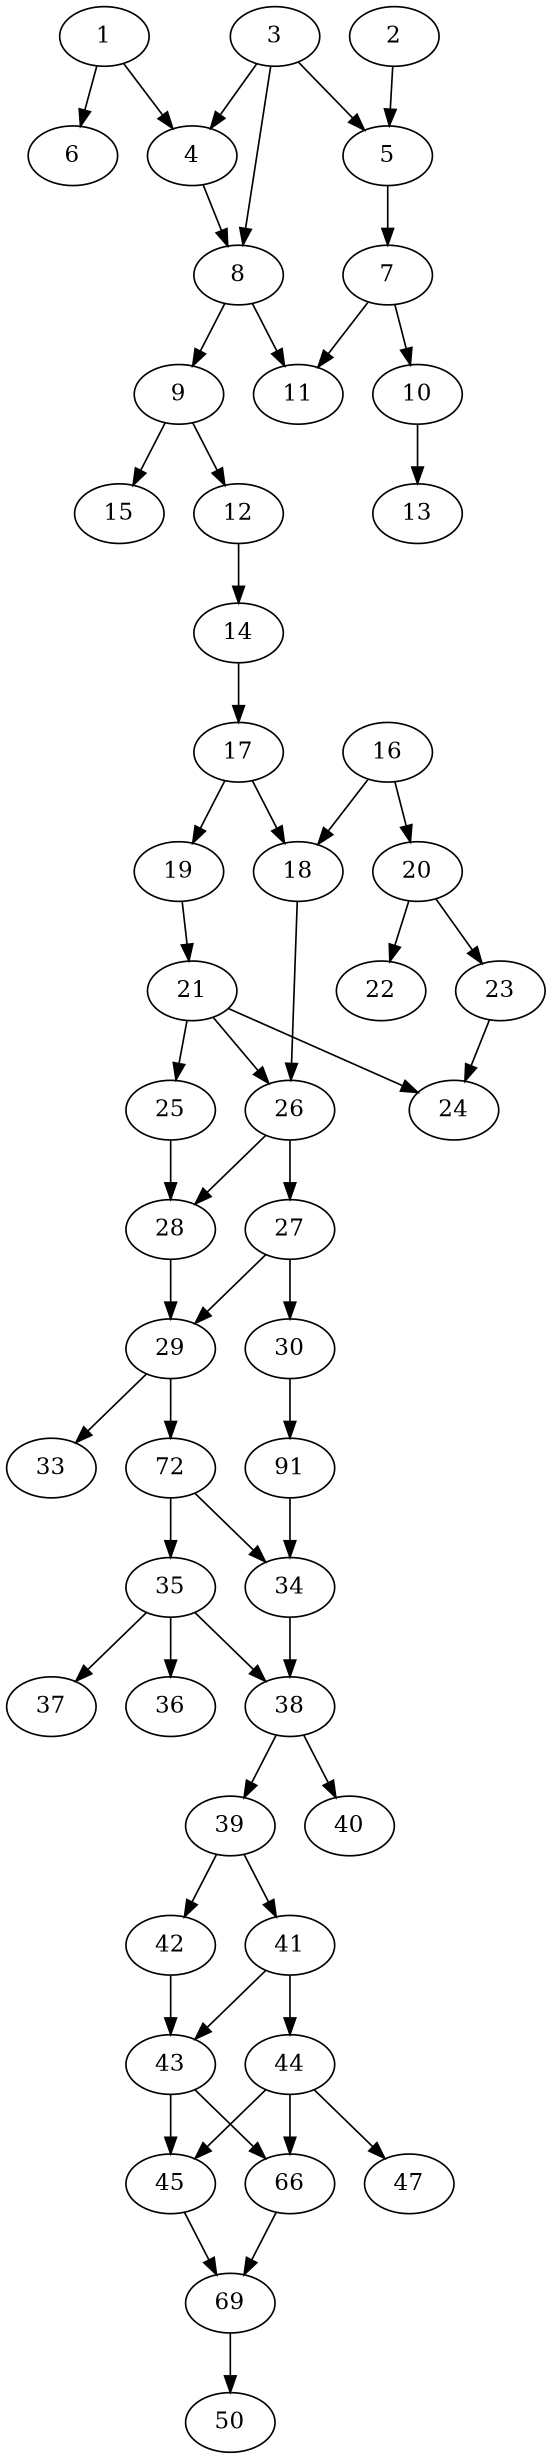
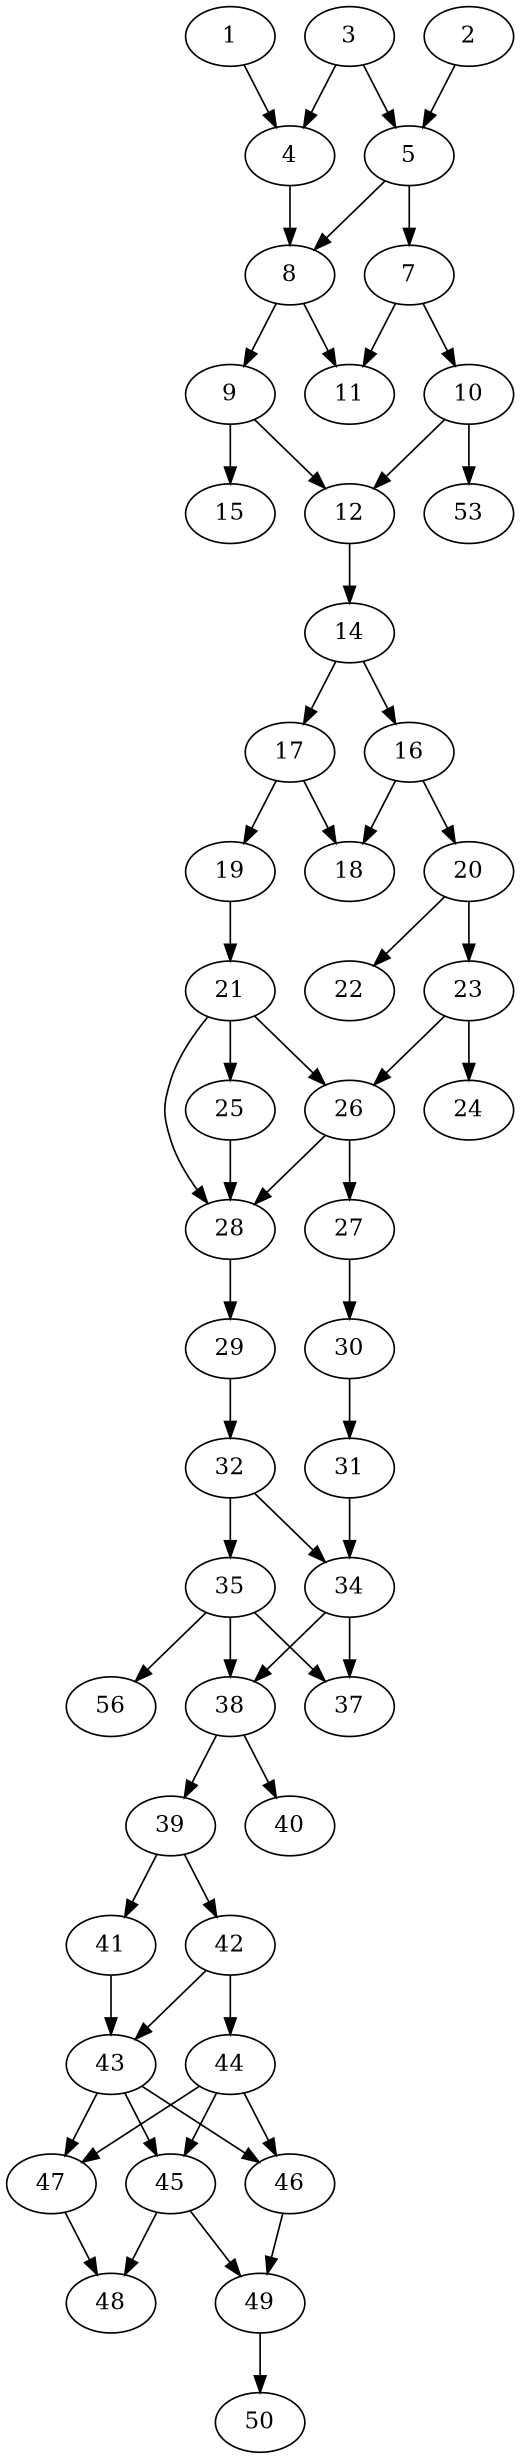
edge "3" -> "8": now "5" -> "8"
node "6": removed
edge "10" -> "12": added
node "13": label "13" -> "53"
edge "14" -> "16": added
edge "18" -> "26": now "23" -> "26"
edge "21" -> "24": now "21" -> "28"
edge "27" -> "29": removed
node "33": removed
node "72": label "72" -> "32"
node "91": label "91" -> "31"
edge "34" -> "37": added
node "36": label "36" -> "56"
edge "41" -> "44": now "42" -> "44"
edge "43" -> "47": added
node "66": label "66" -> "46"
node "48": added
node "69": label "69" -> "49"
